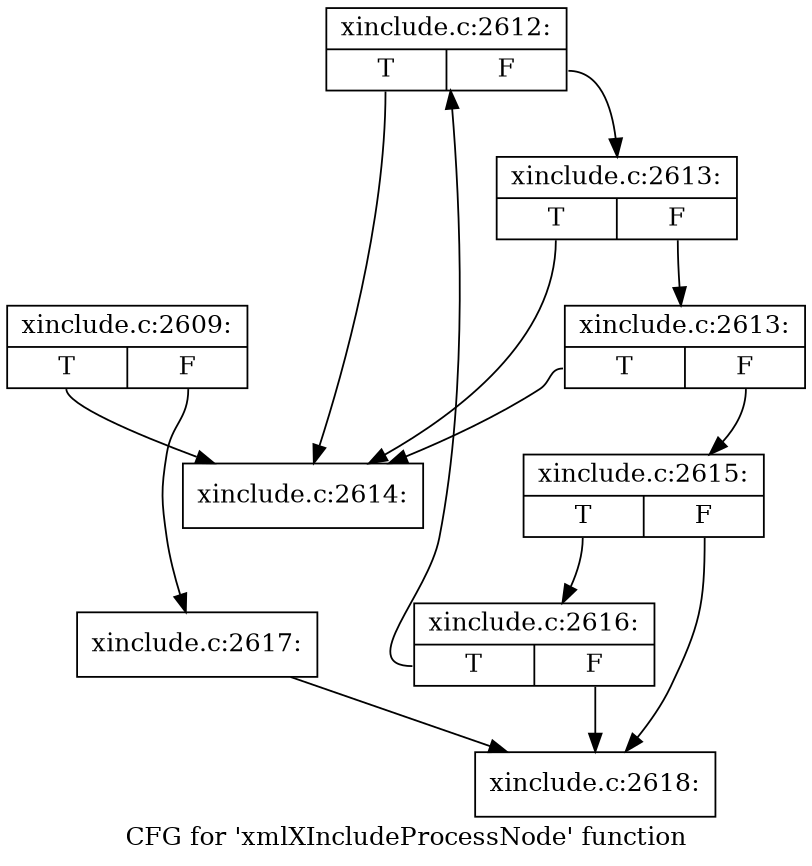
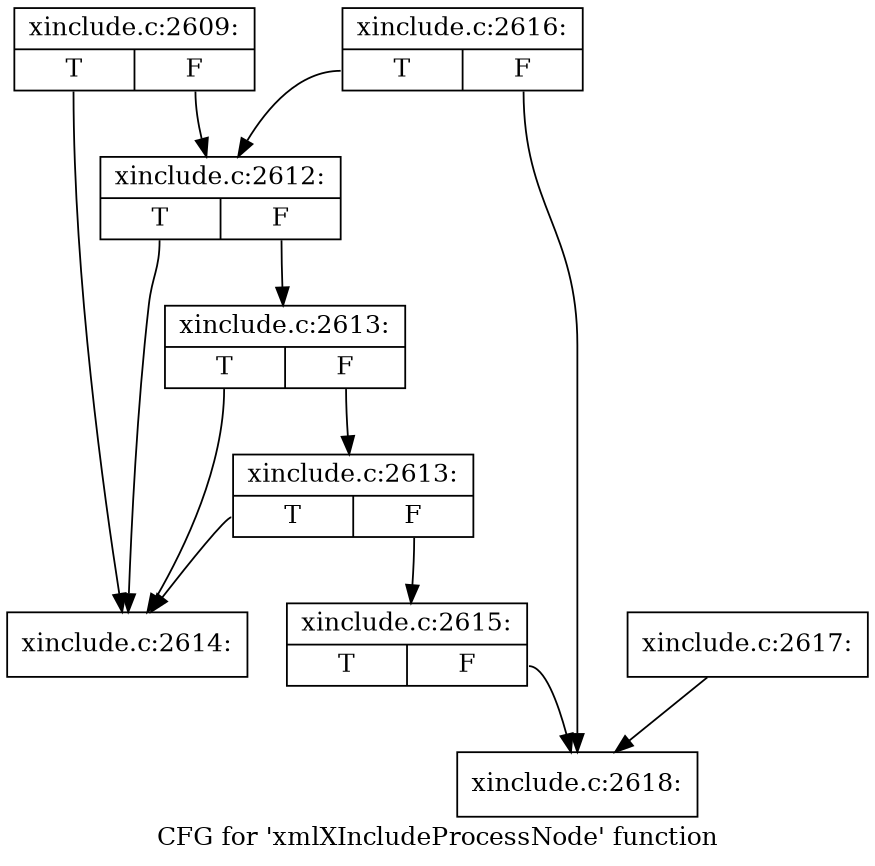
edge "xinclude.c:2609:" -> "xinclude.c:2617:": now "xinclude.c:2609:" -> "xinclude.c:2612:"
edge "xinclude.c:2615:" -> "xinclude.c:2616:": removed
